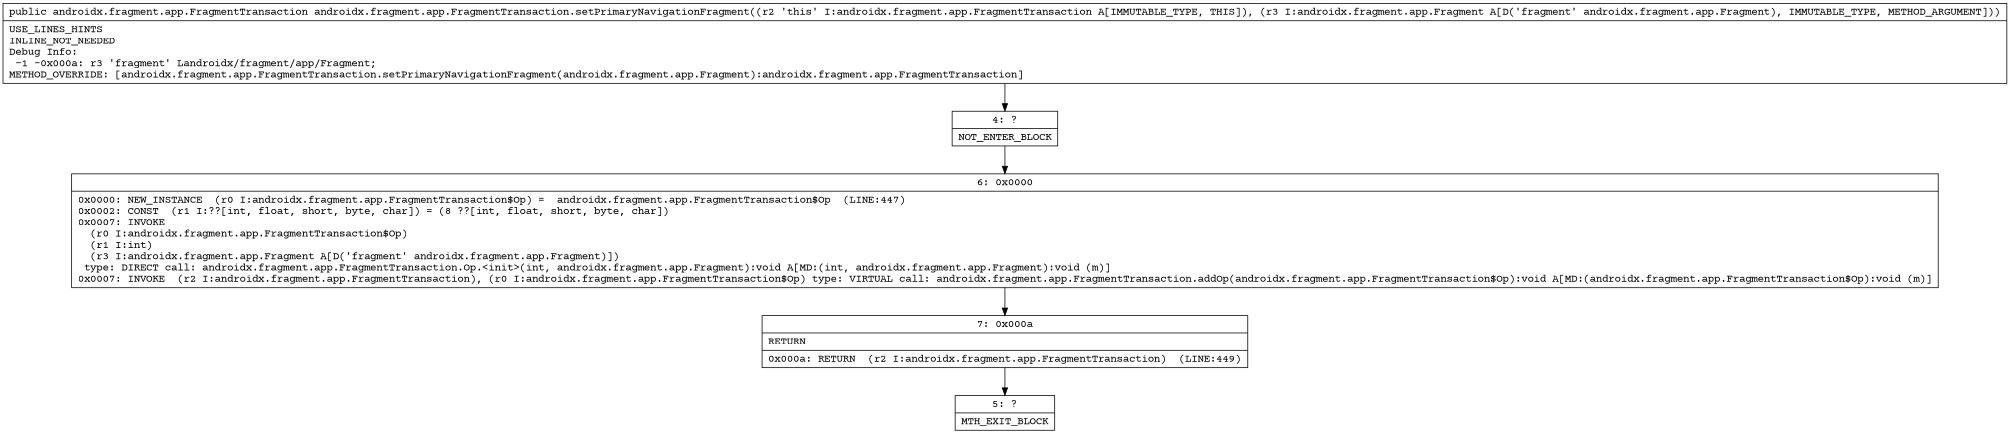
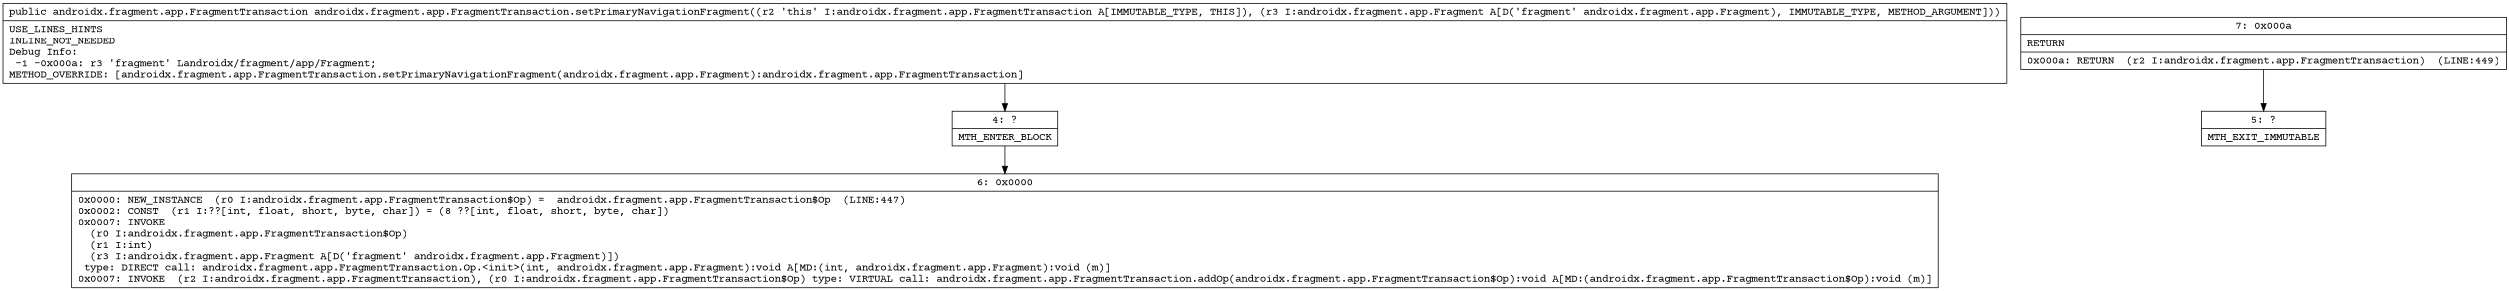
node "4: ?": text "NOT_ENTER_BLOCK" -> "MTH_ENTER_BLOCK"
edge "6: 0x0000" -> "7: 0x000a": removed
node "5: ?": text "MTH_EXIT_BLOCK" -> "MTH_EXIT_IMMUTABLE"
